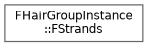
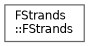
node "FHairGroupInstance ::FStrands": label "FHairGroupInstance ::FStrands" -> "FStrands ::FStrands"
